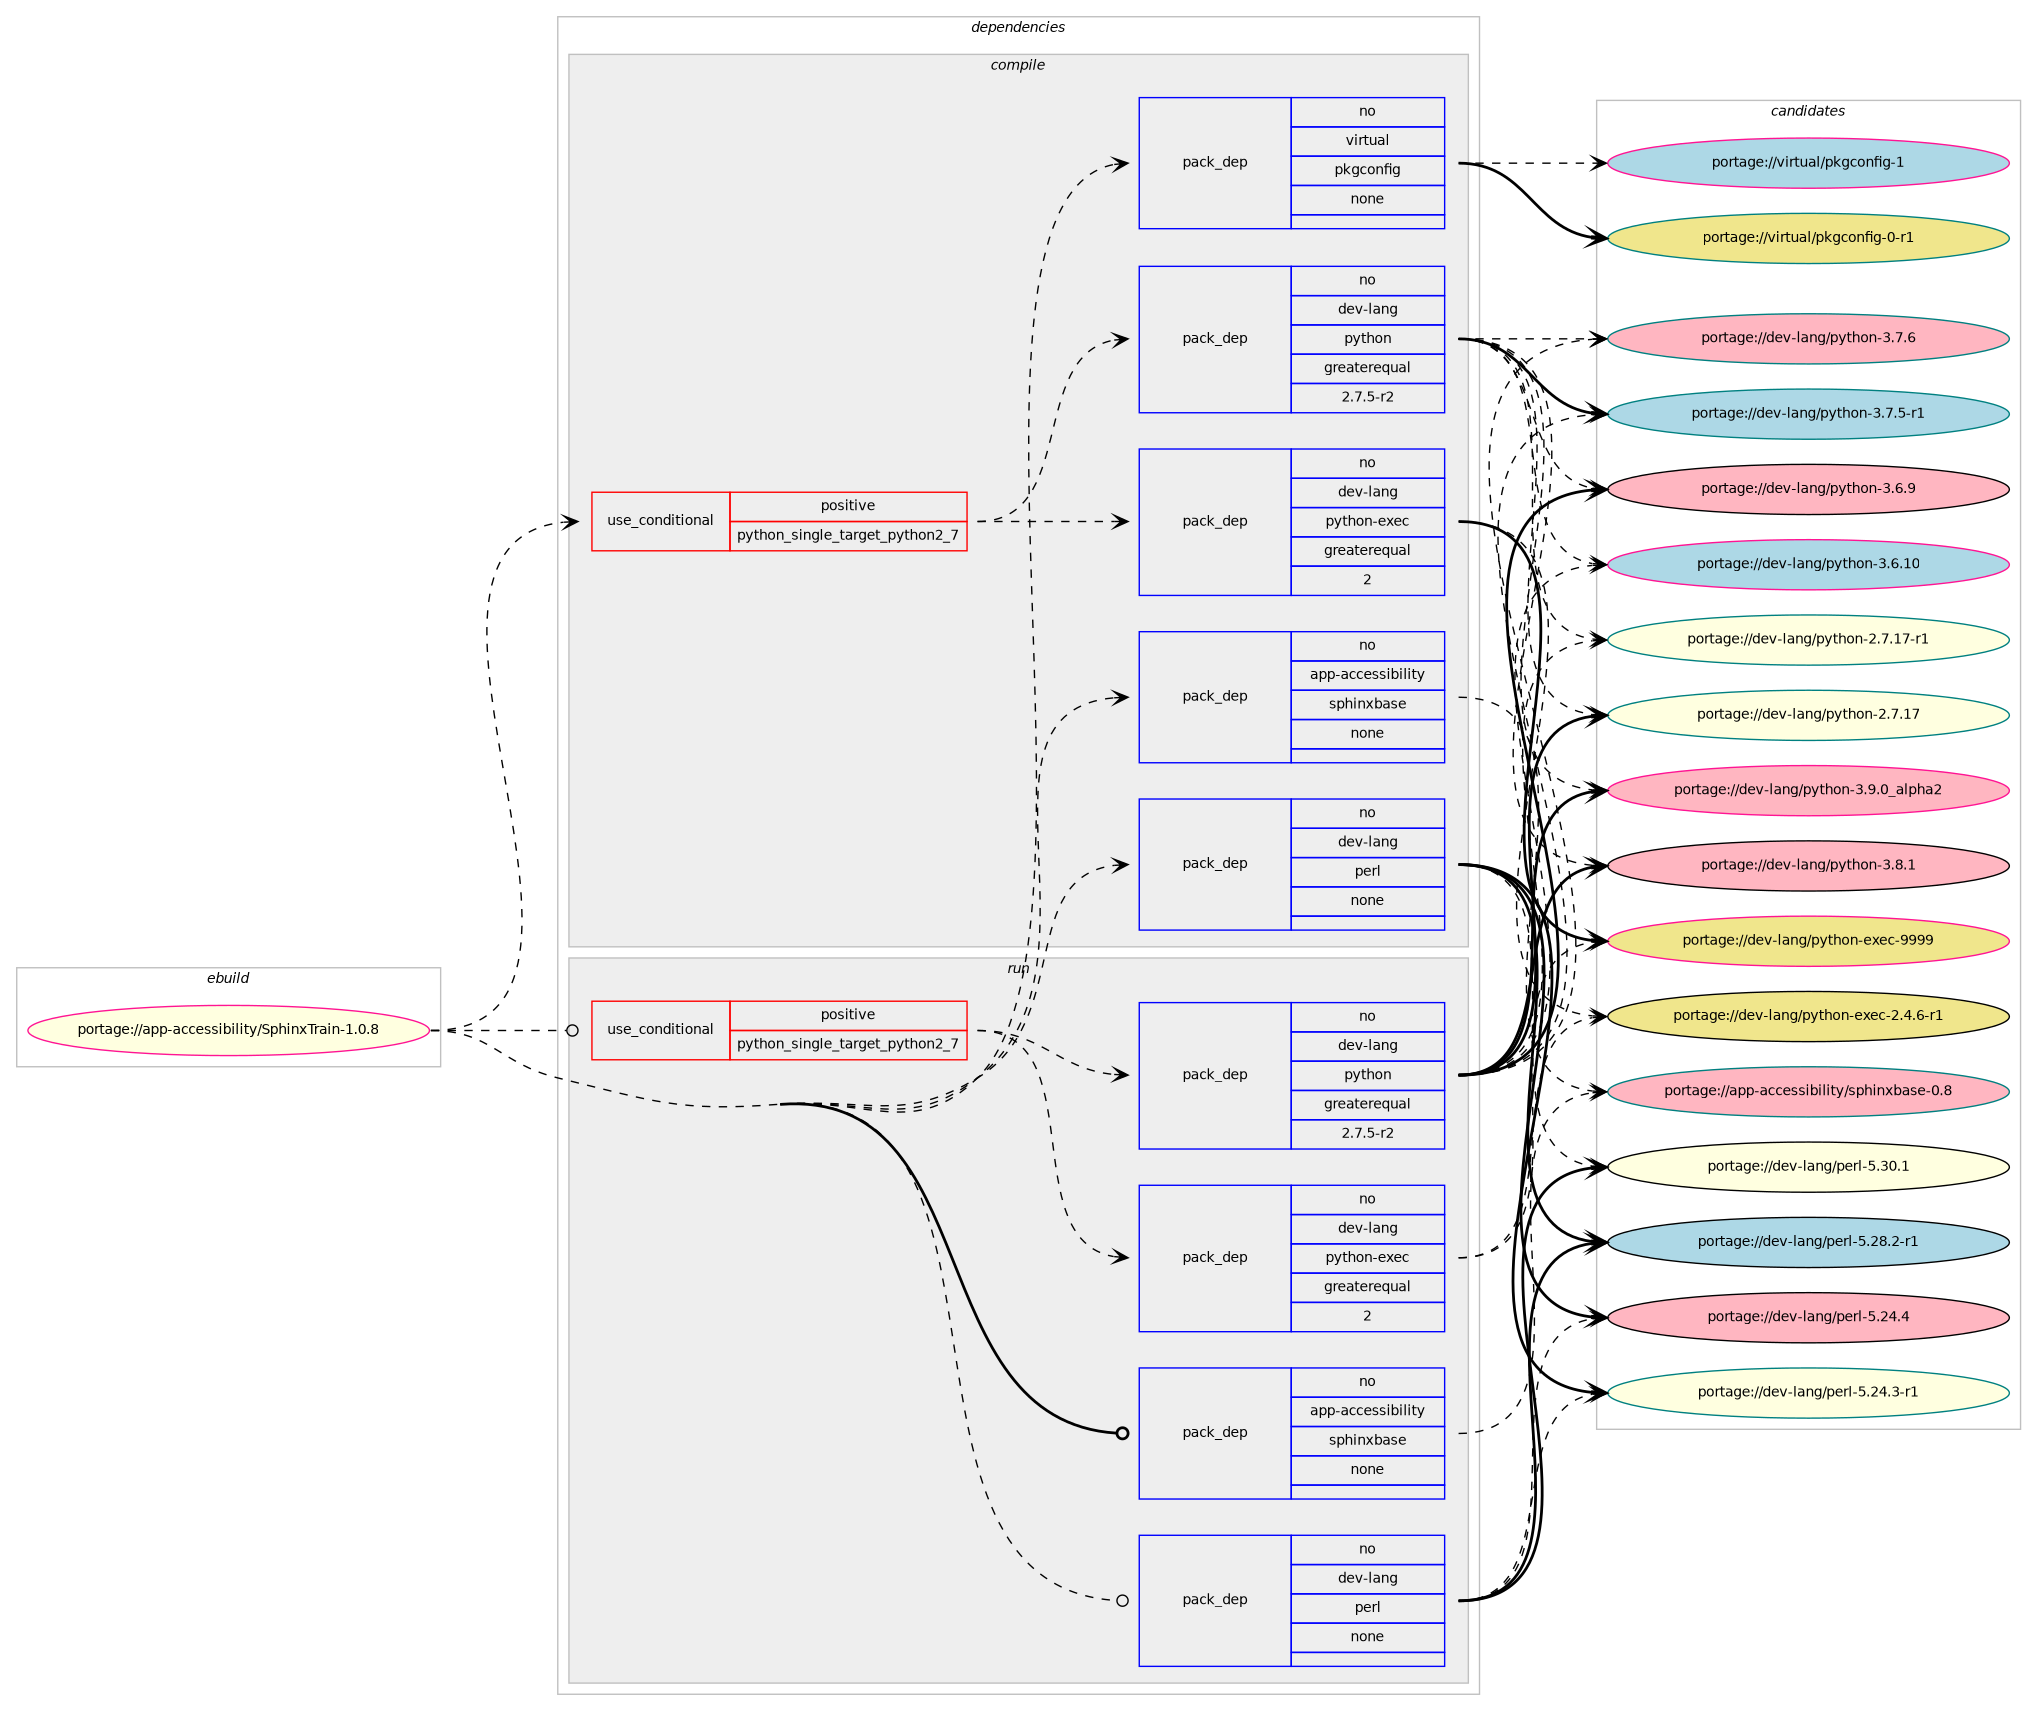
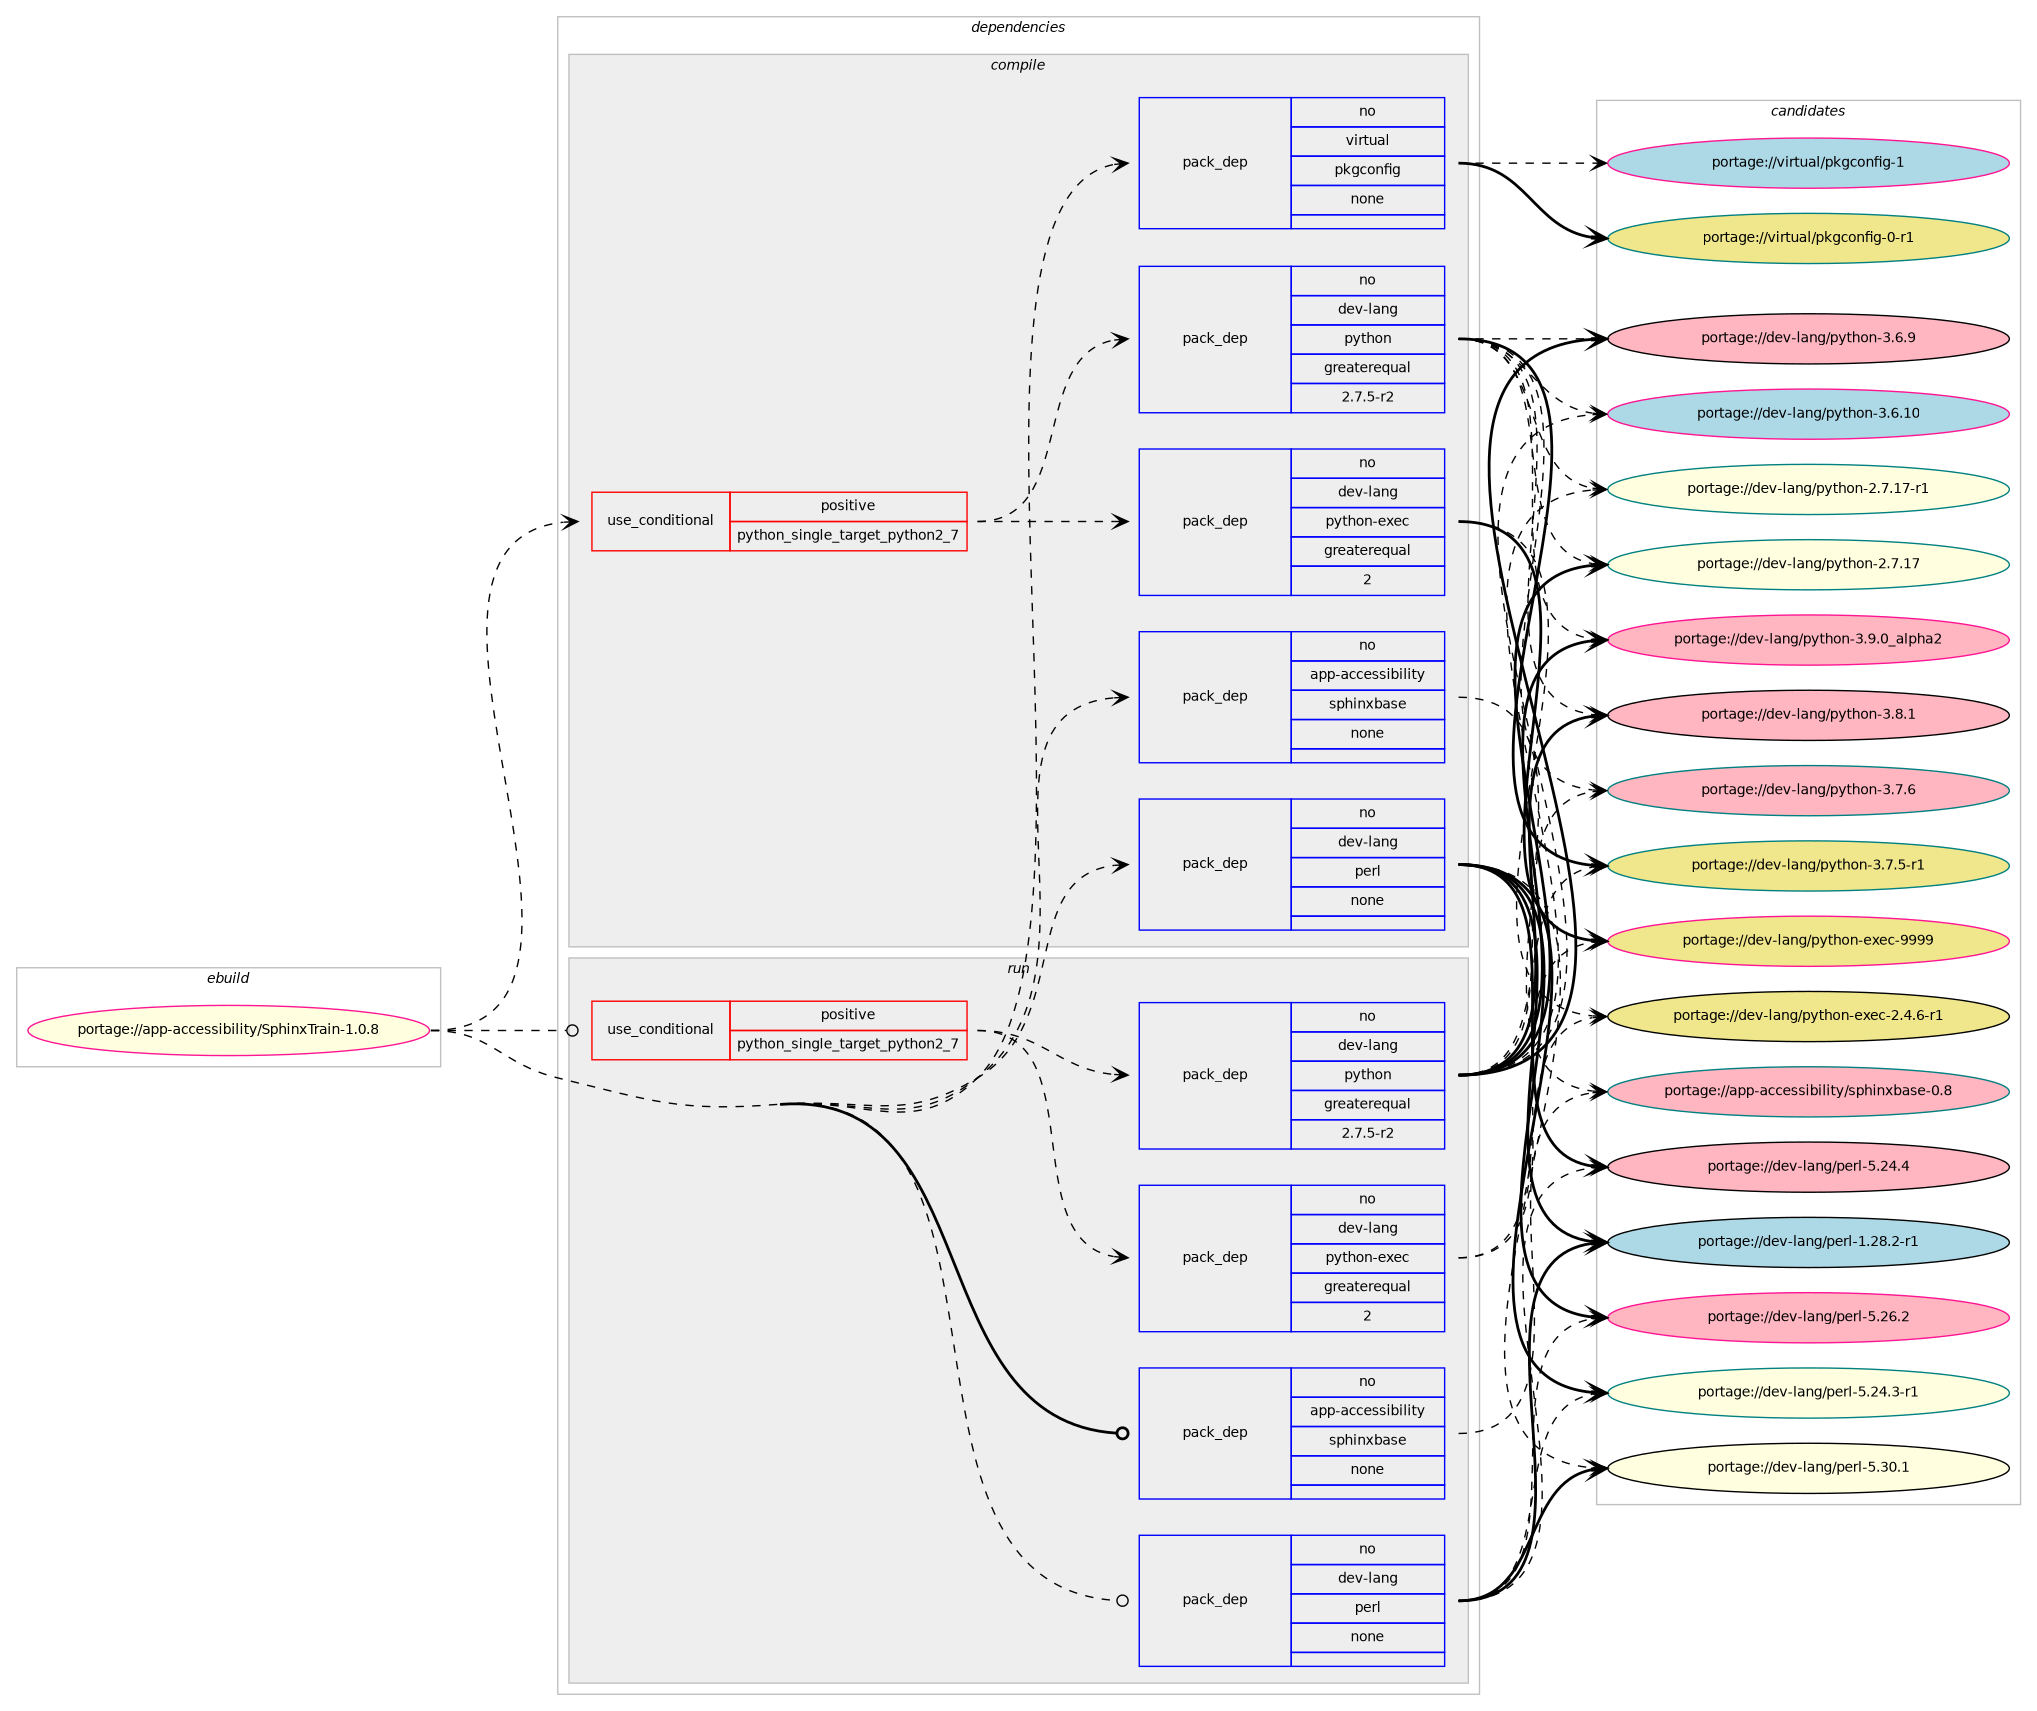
node "portage://dev-lang/python-3.7.5-r1": fillcolor lightblue -> khaki
node "portage://dev-lang/perl-5.28.2-r1": label "portage://dev-lang/perl-5.28.2-r1" -> "portage://dev-lang/perl-1.28.2-r1"
node "portage://dev-lang/perl-5.26.2": added
